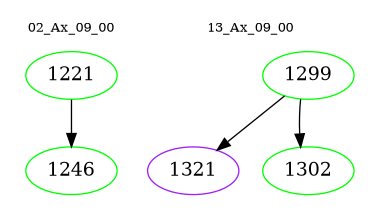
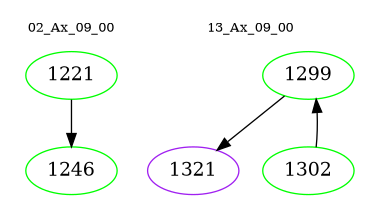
edge "1299" -> "1302": reversed
